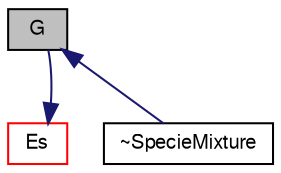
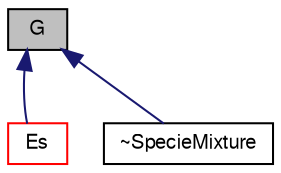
edge "G" -> "Es": reversed
